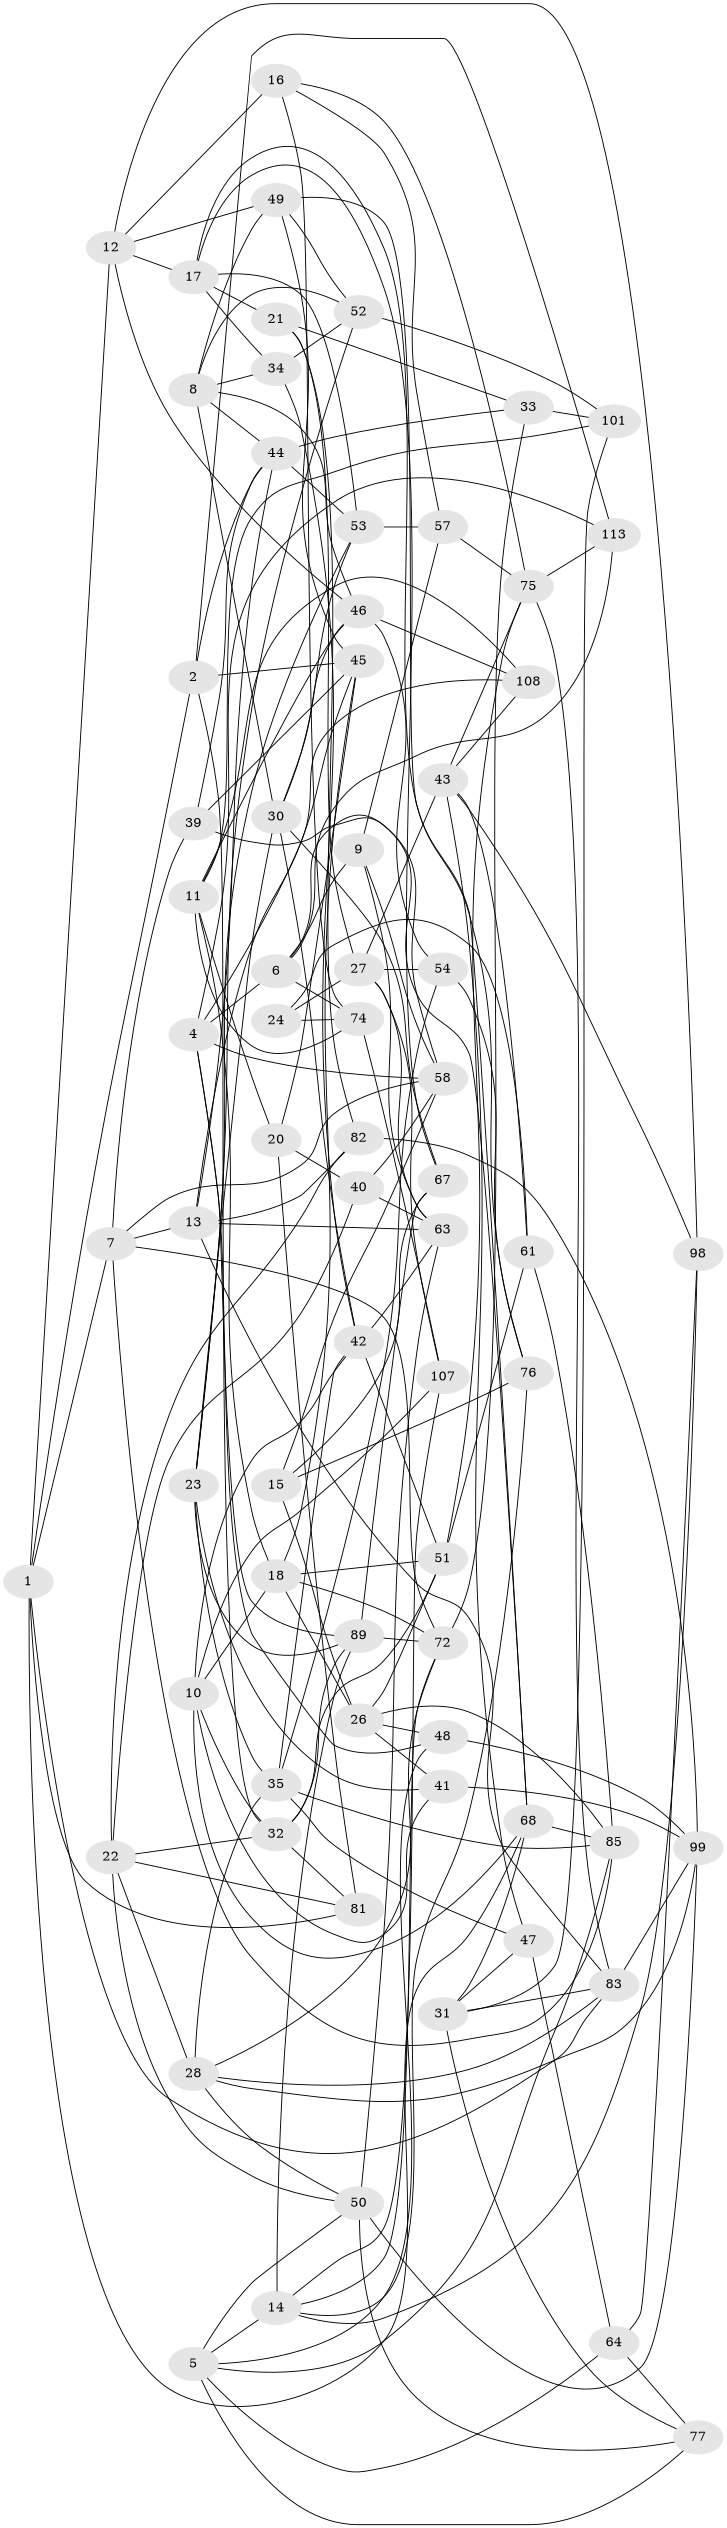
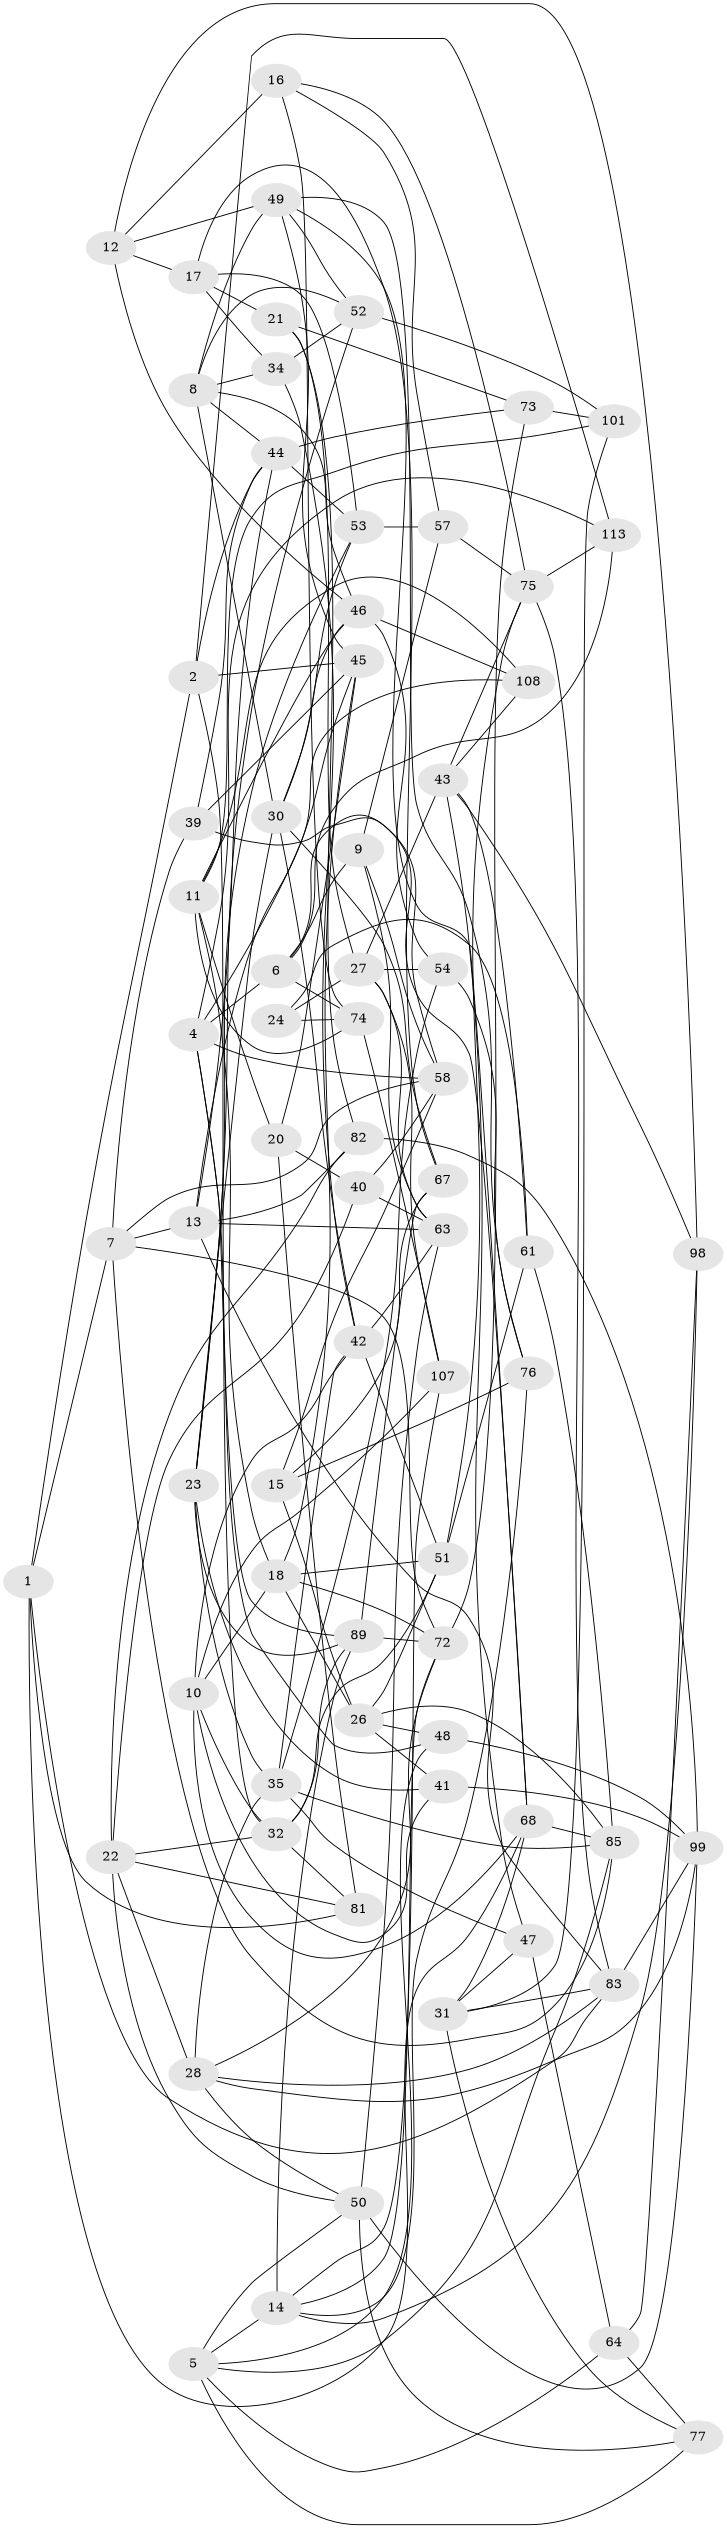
node "33": label "33" -> "73"
edge "17" -- "68": now "49" -- "68"
edge "12" -- "1": removed
